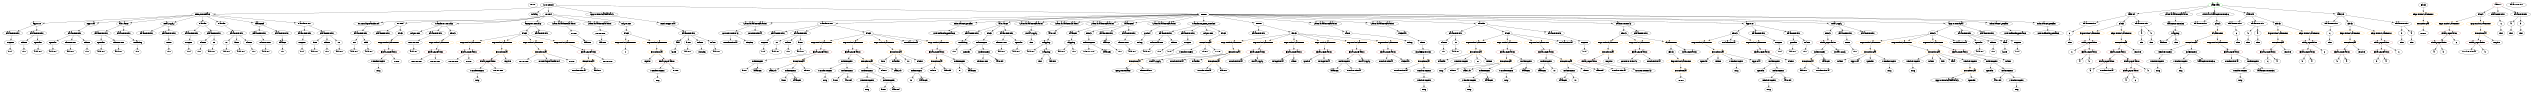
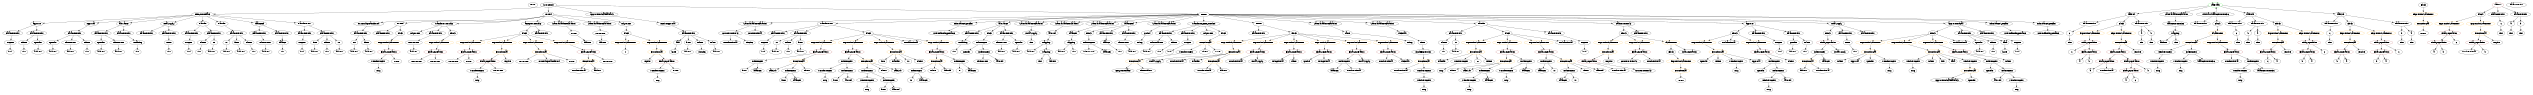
edge "SafeMath" -> "withdraw_balances_re_ent36": reversed
node "solidity": removed
node "_this": label "_this" -> "_from"
